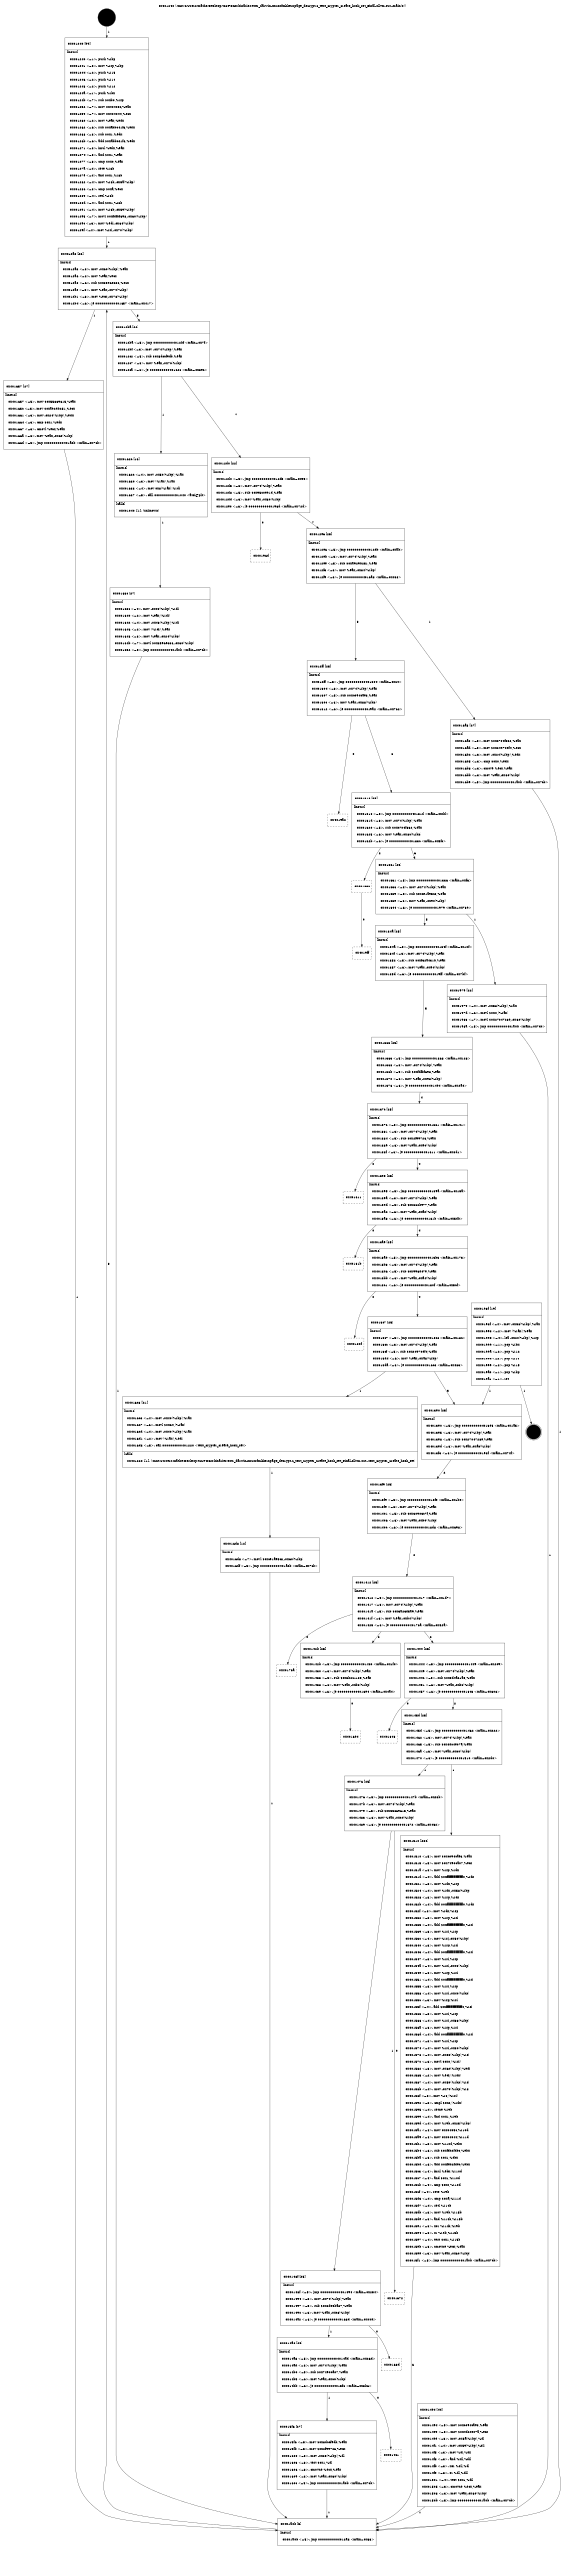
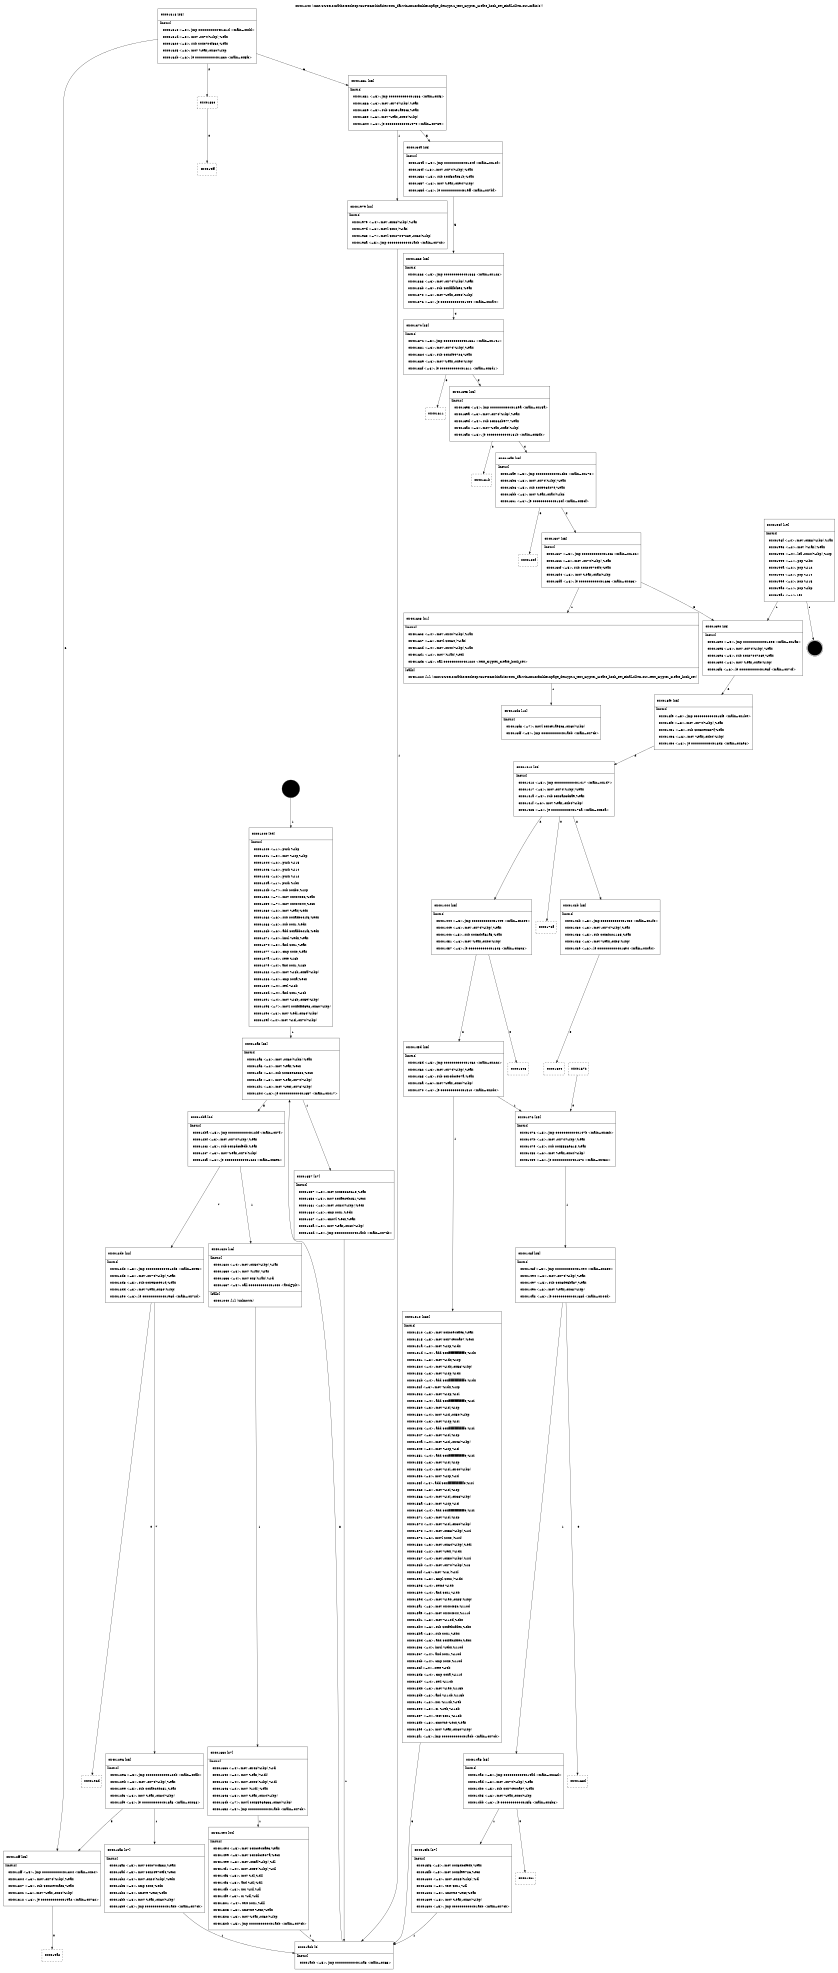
edge "0x4012ff [25]" -> "0x401318 [25]": reversed
edge "0x40163c [27]" -> "0x401a0b [5]": now "0x40163c [27]" -> "0x4014e4 [44]"
edge "0x4016d8 [12]" -> "0x401a0b [5]": removed, label "1"
edge "0x401476 [25]" -> "0x401672": reversed
